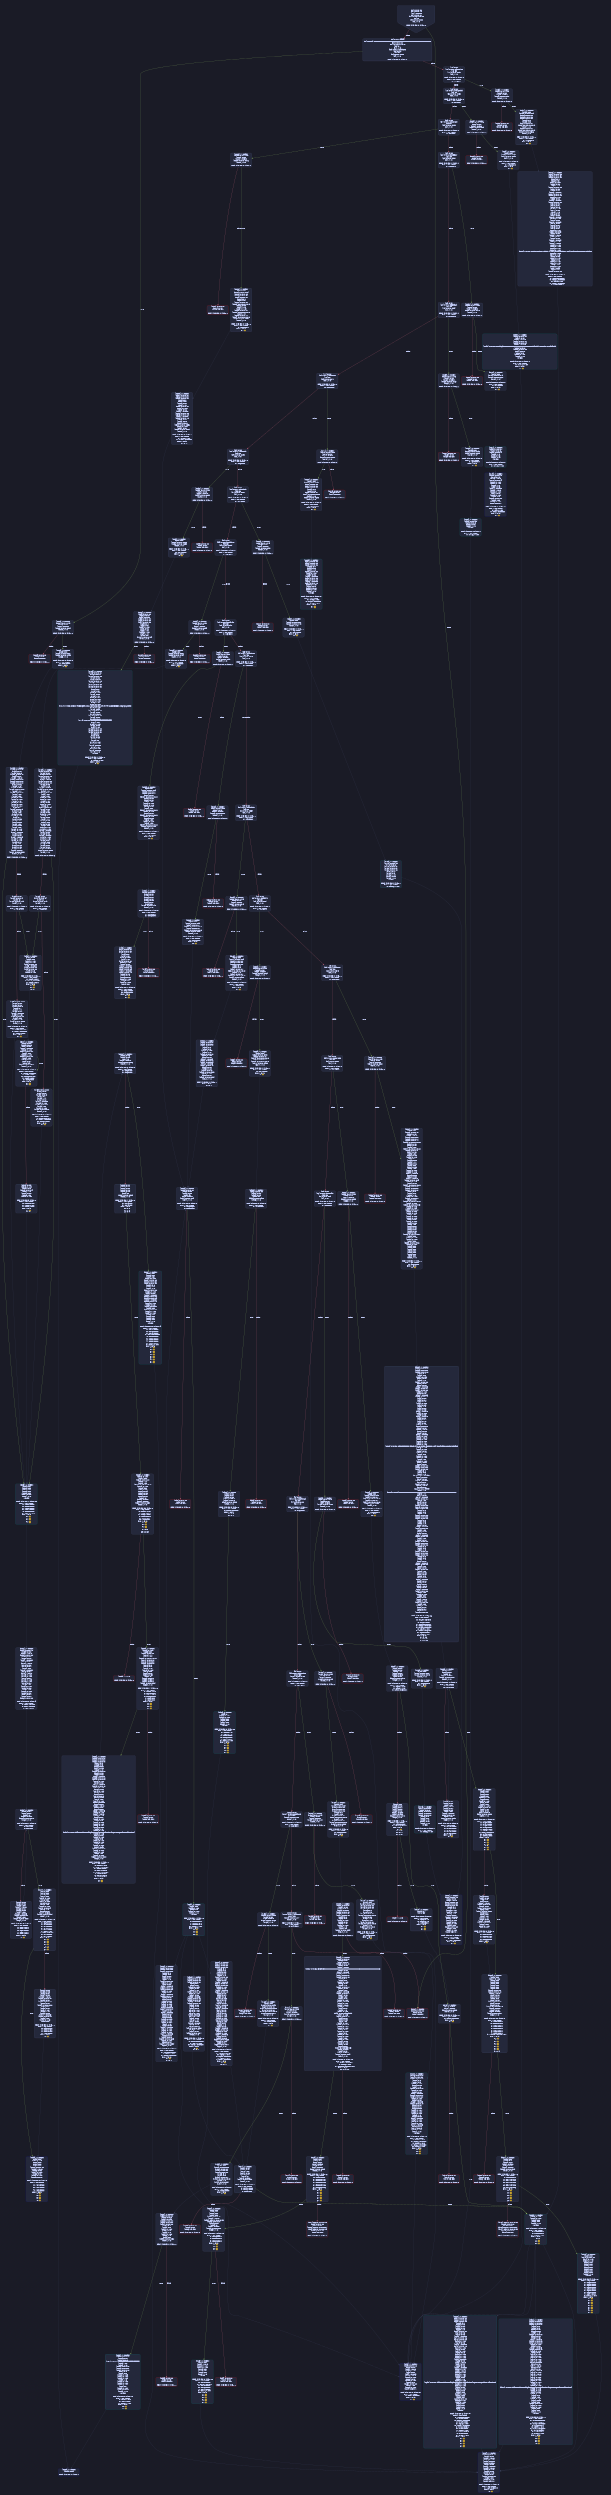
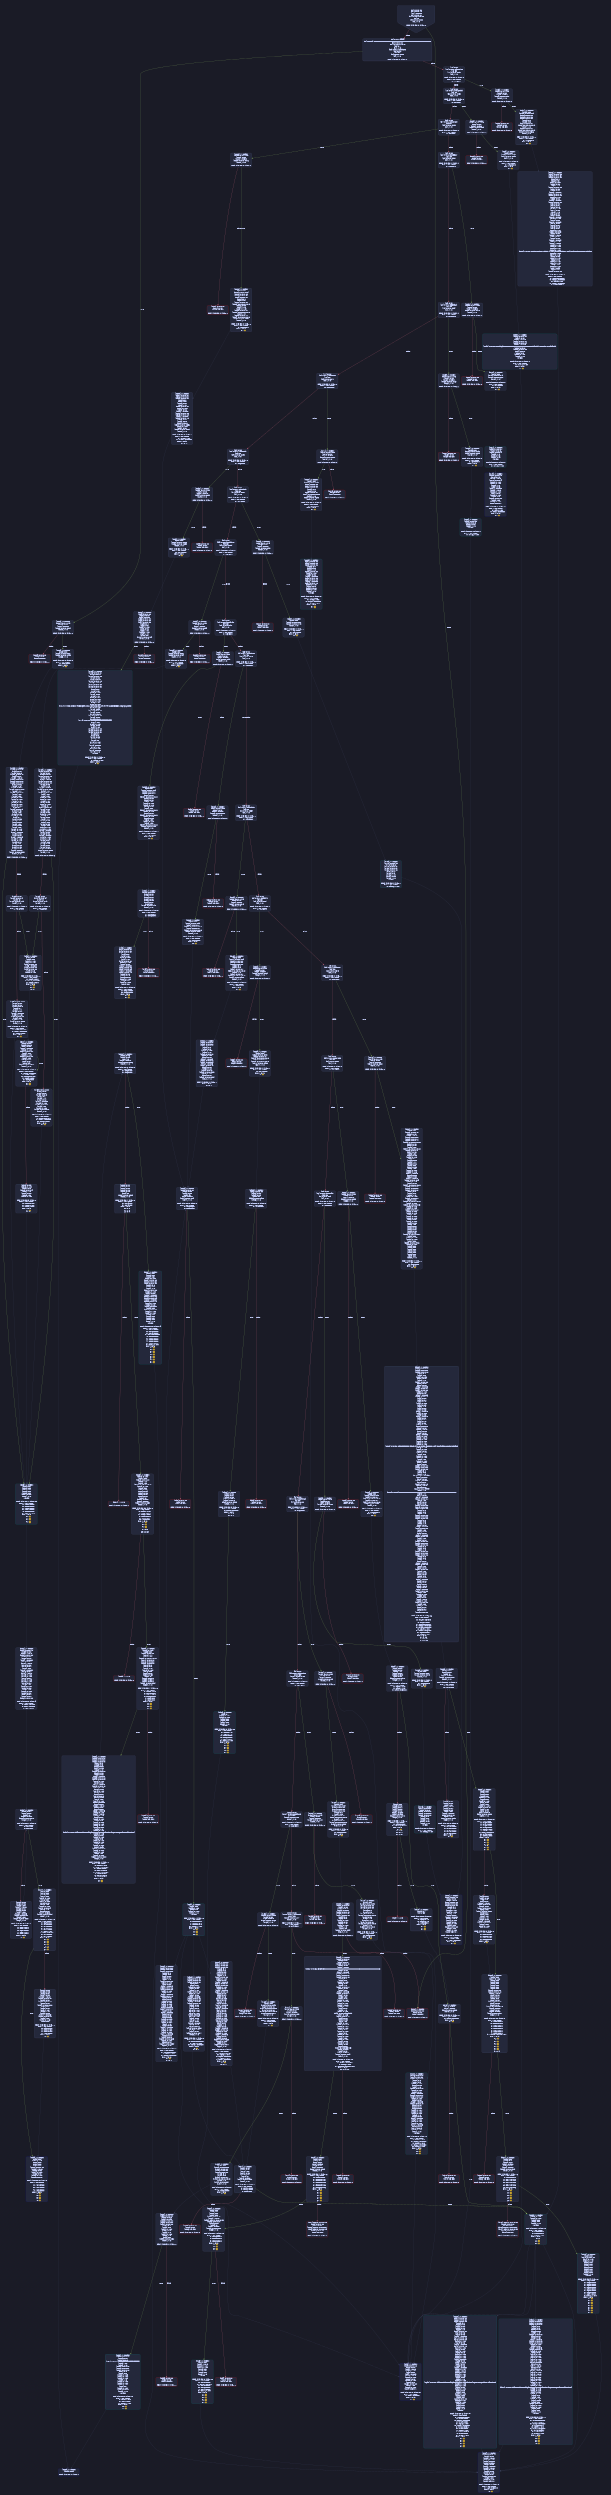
node "[0824] INVALID Stack size req: 0, sizeΔ: 0": added
